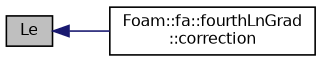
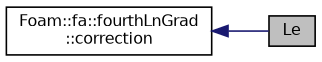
edge "Foam::fa::fourthLnGrad ::correction" -> "Le": reversed
